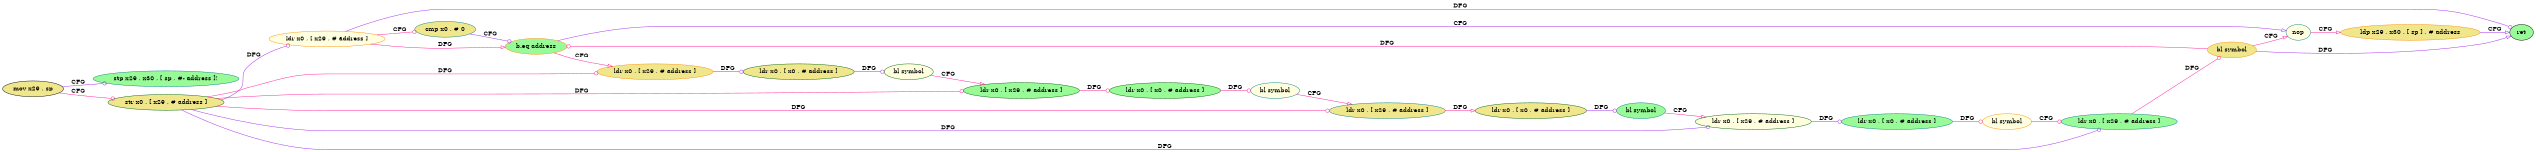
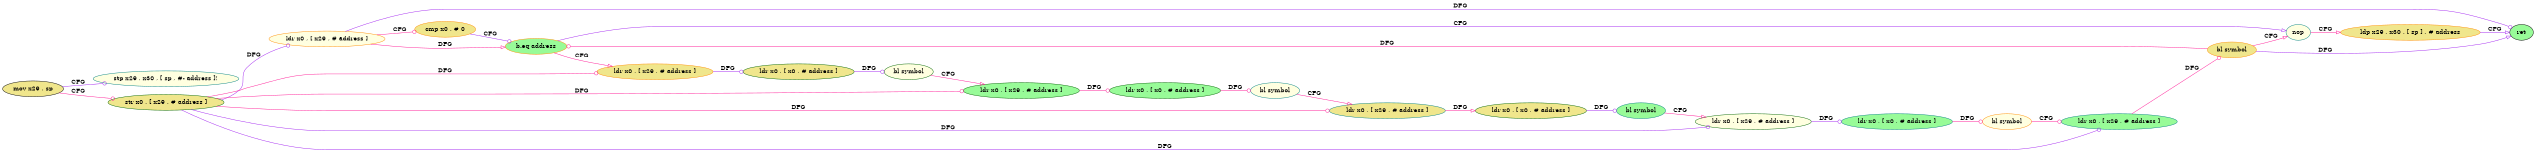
node "cmp x0 , # 0": color teal -> darkorange
node "stp x29 , x30 , [ sp , #- address ]!": fillcolor palegreen -> lightyellow
